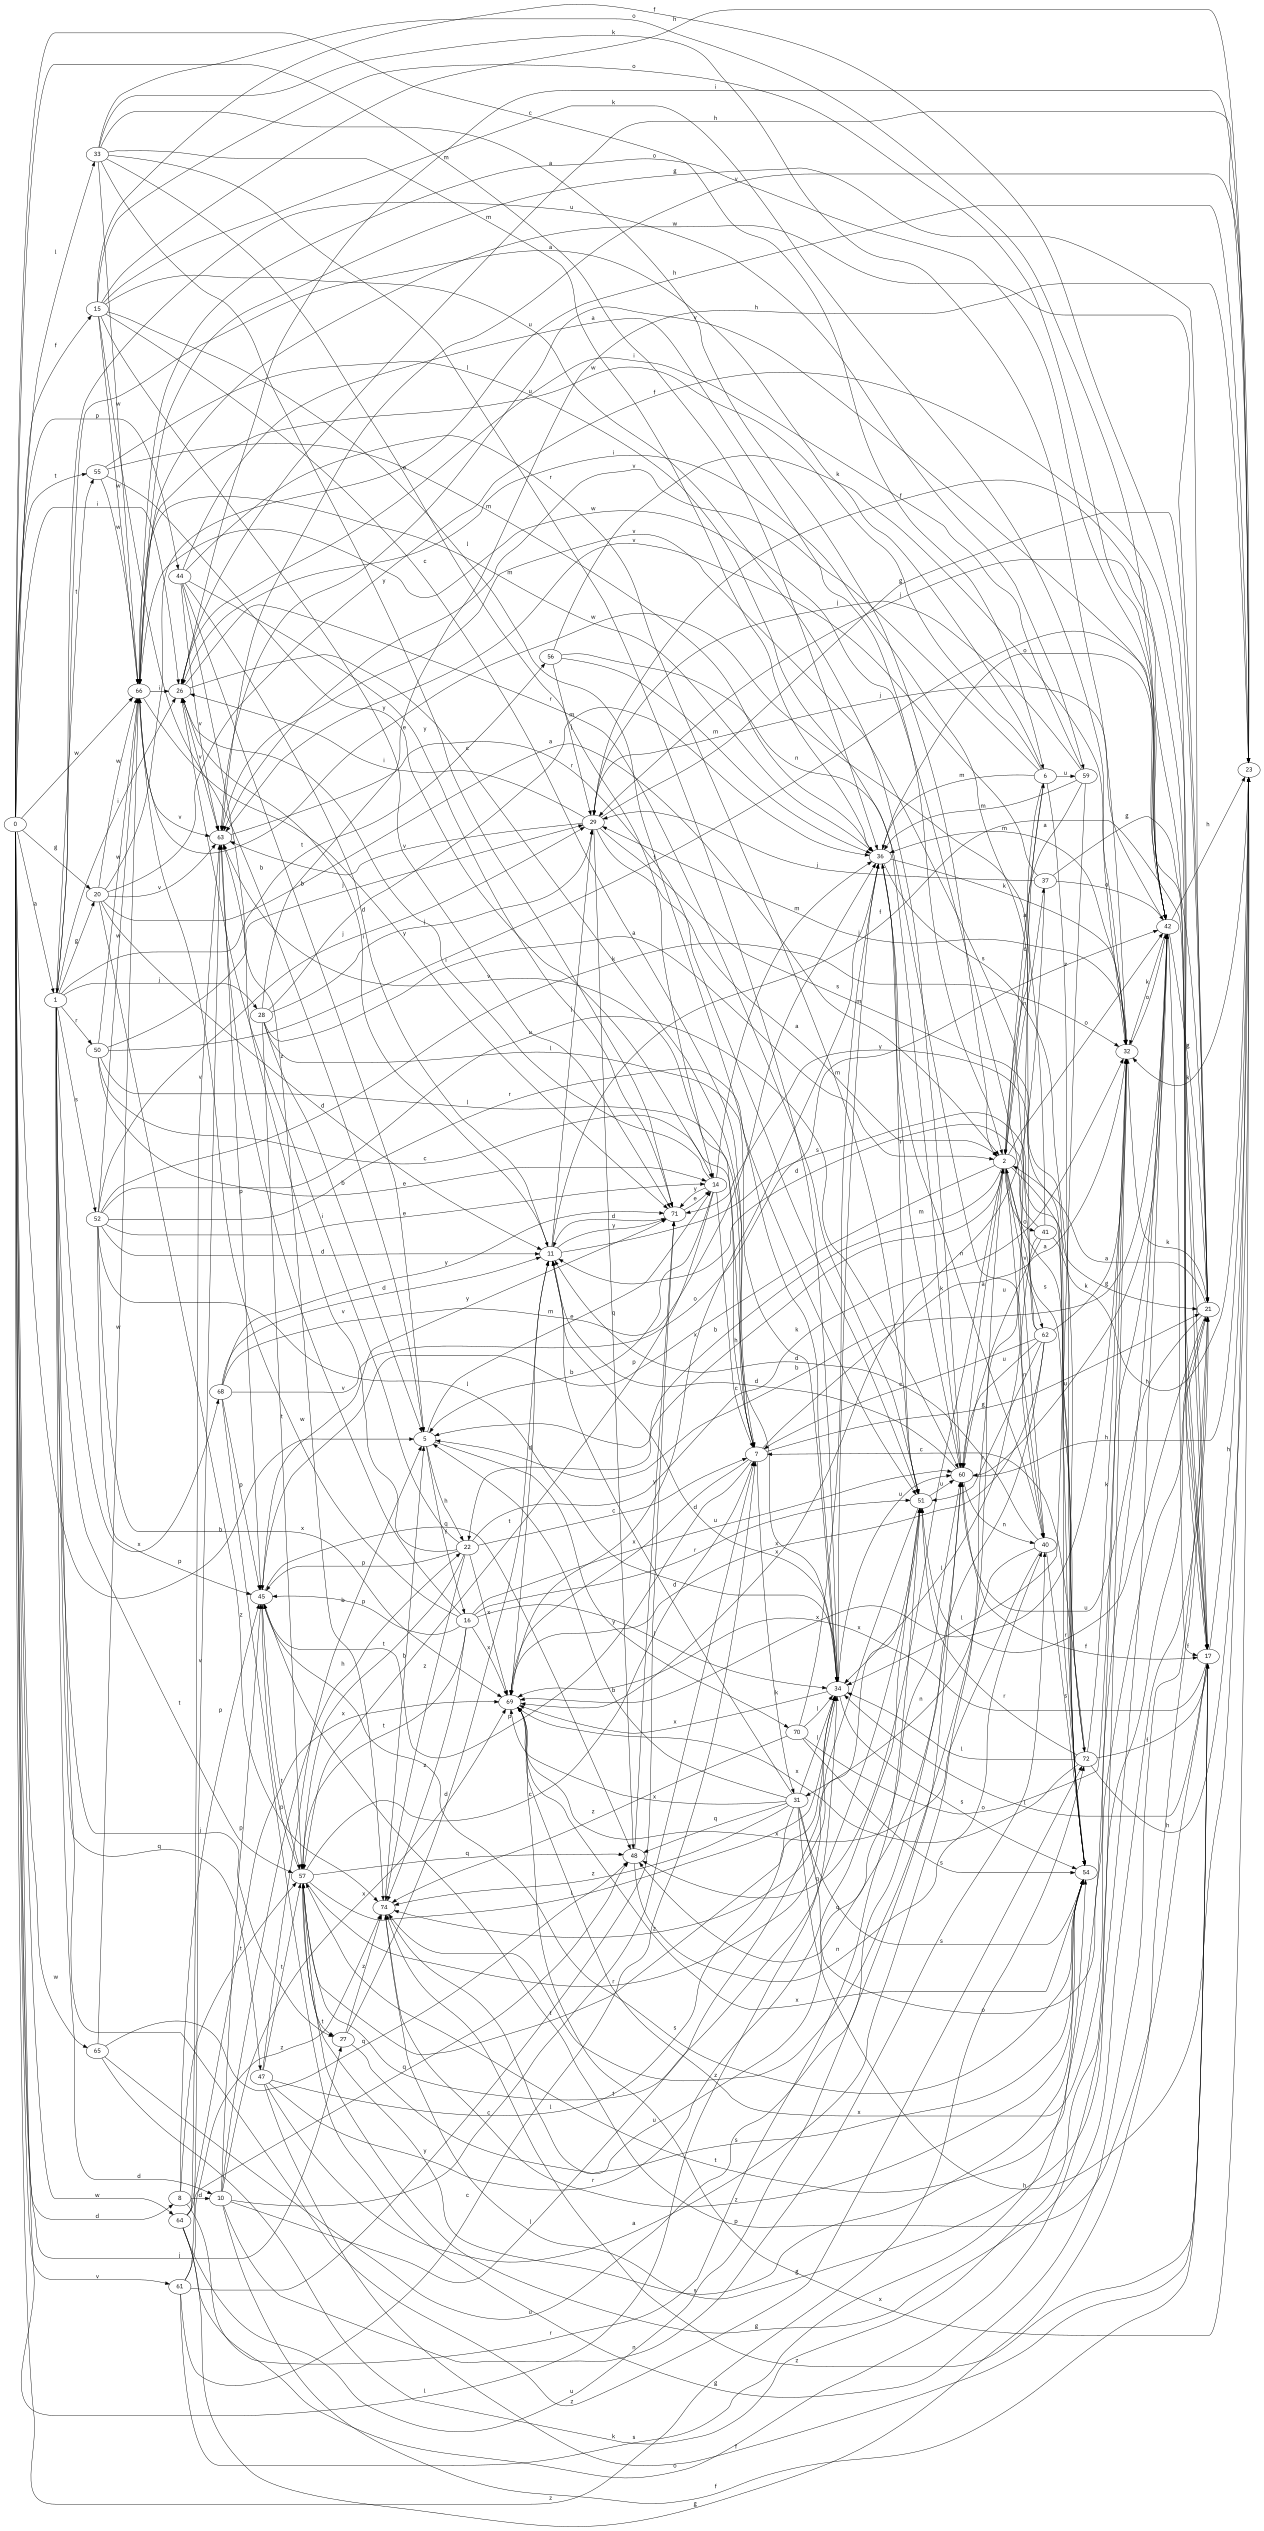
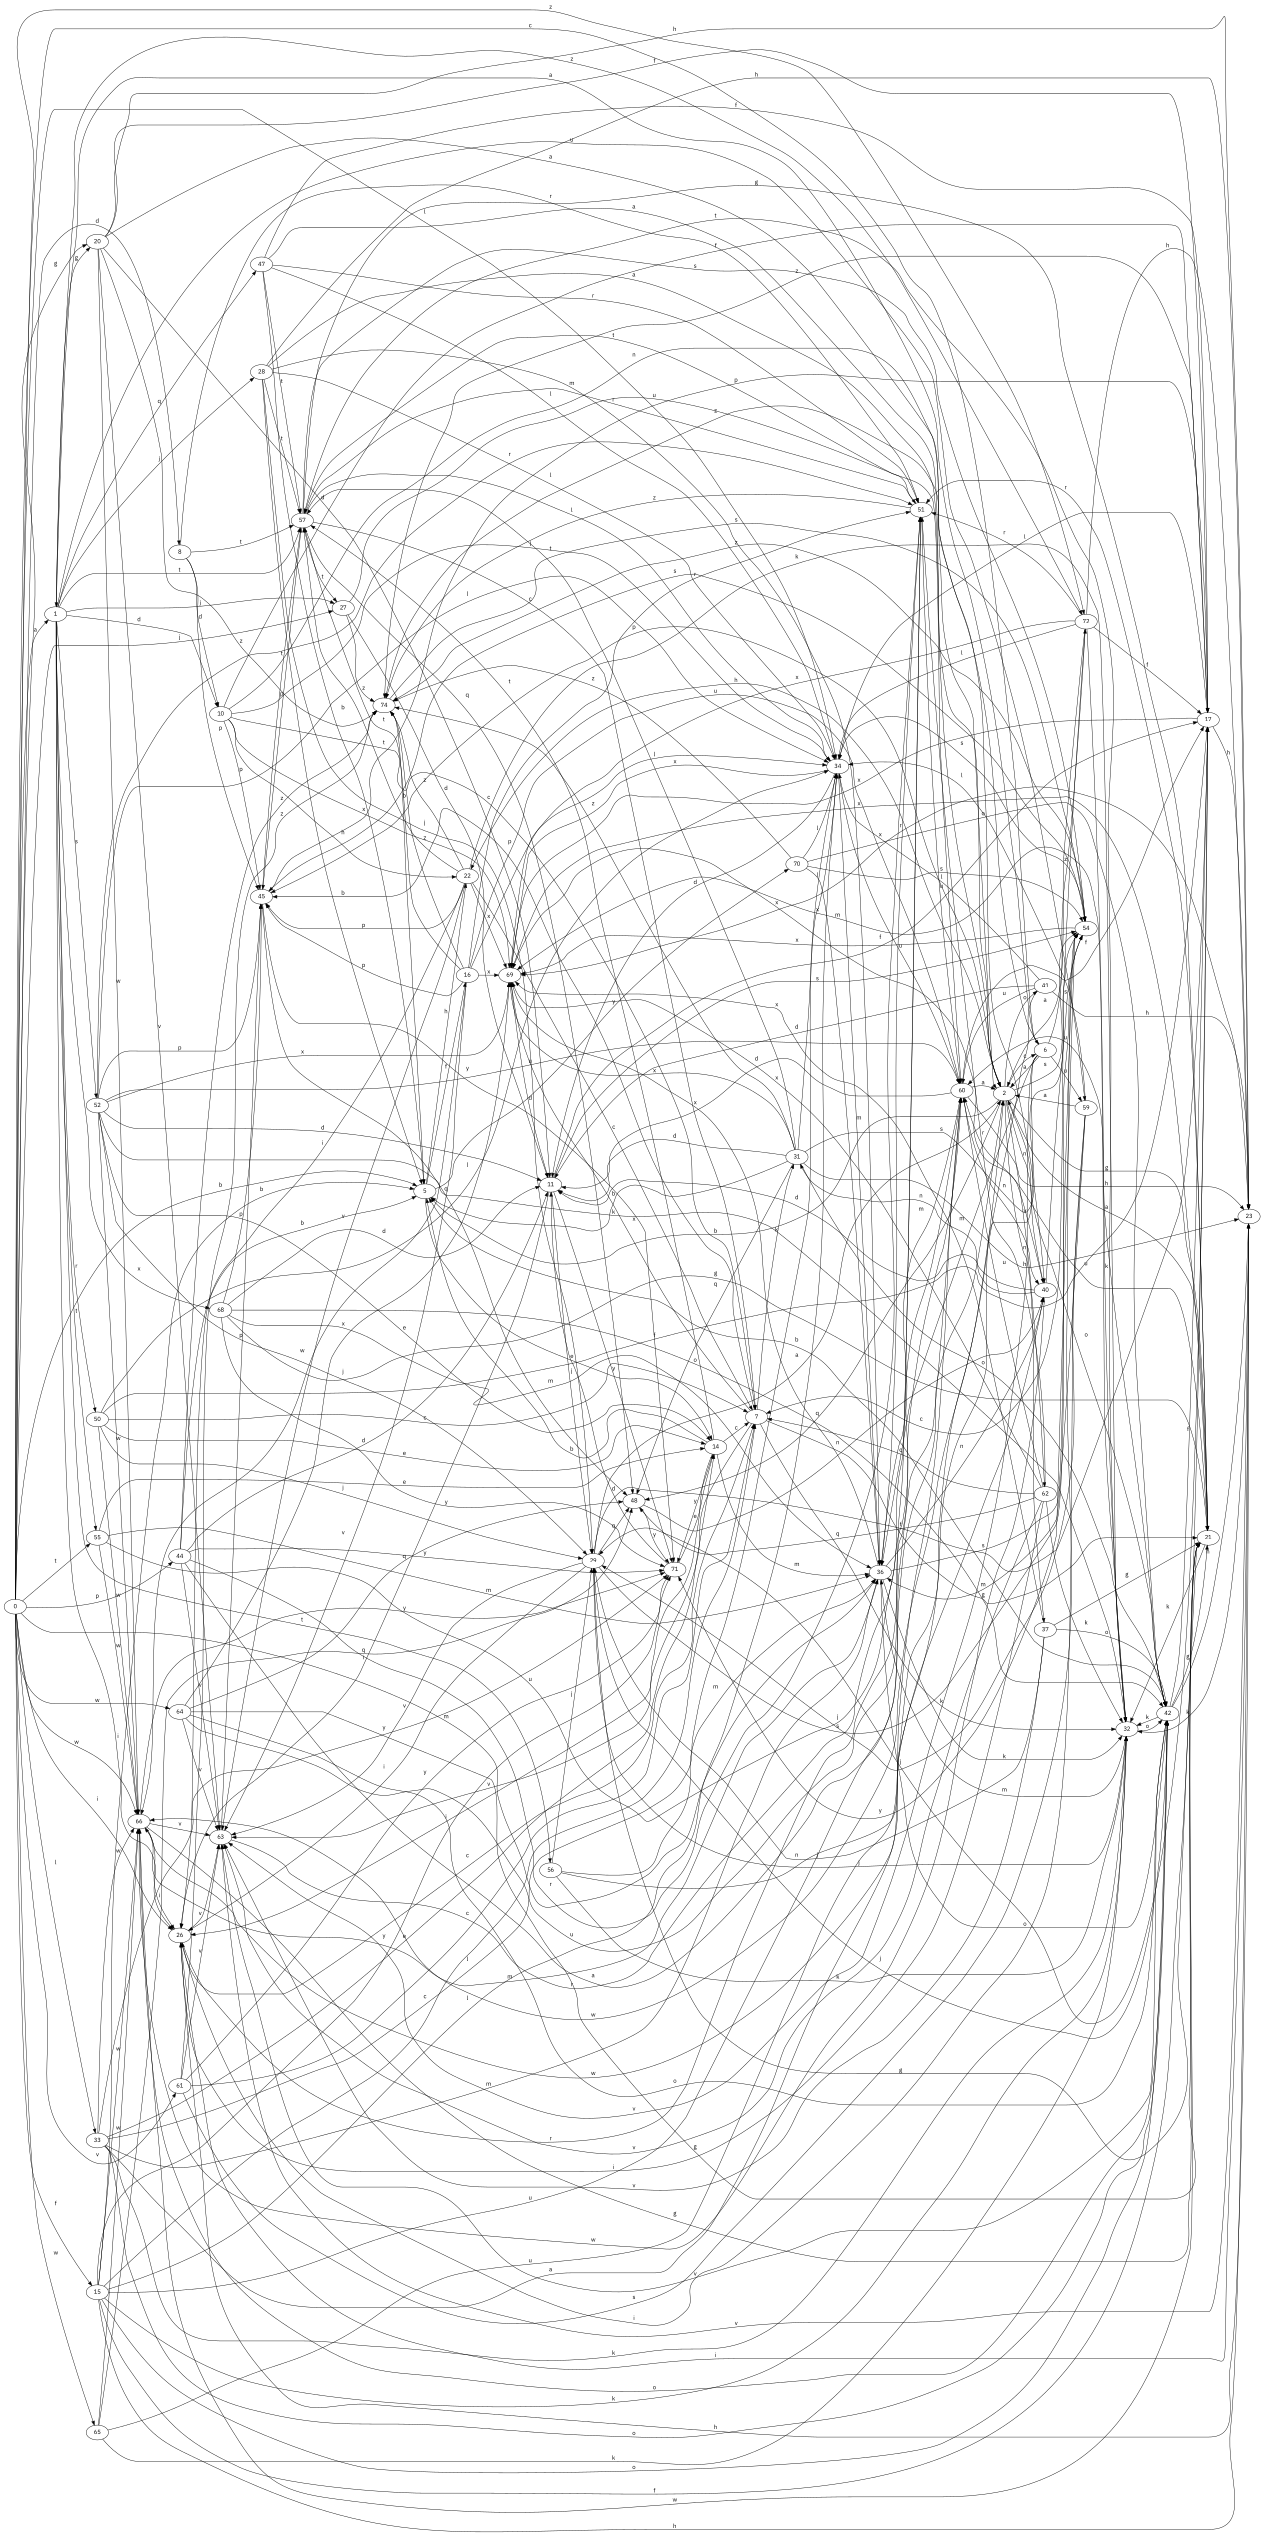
edge "74" -> "21": removed, label "g"
